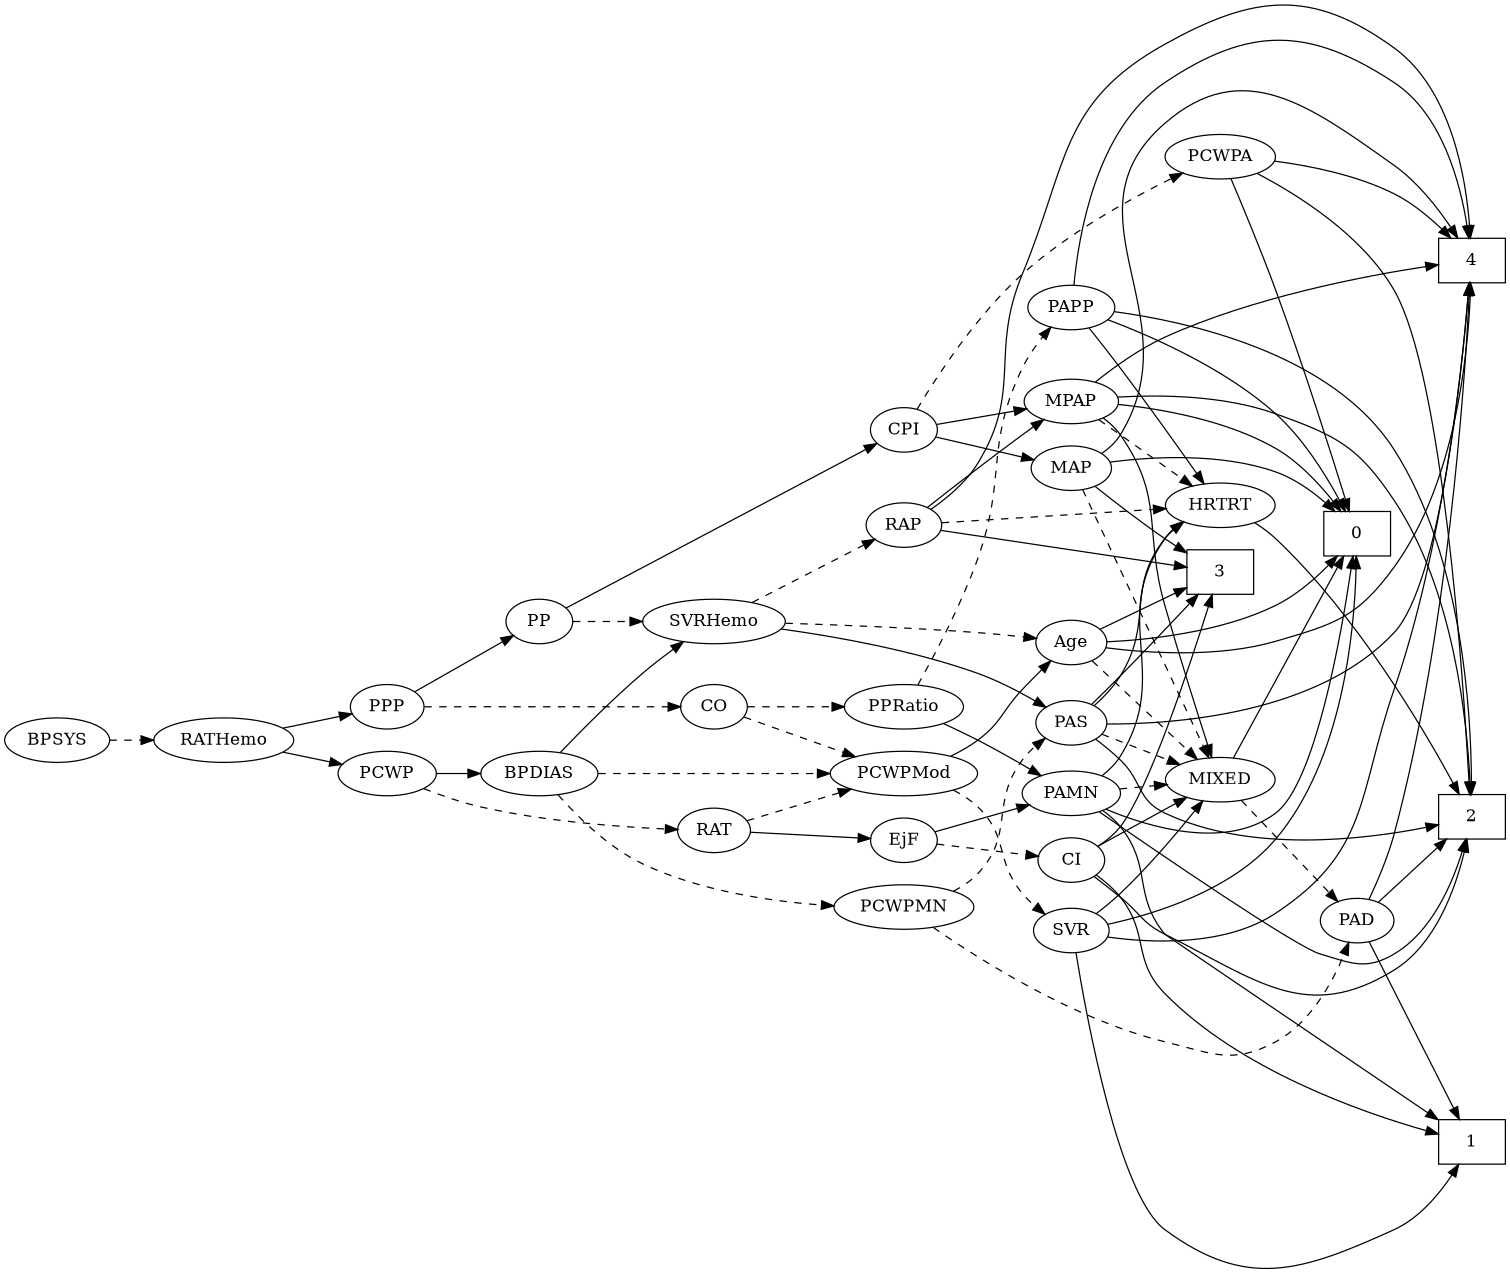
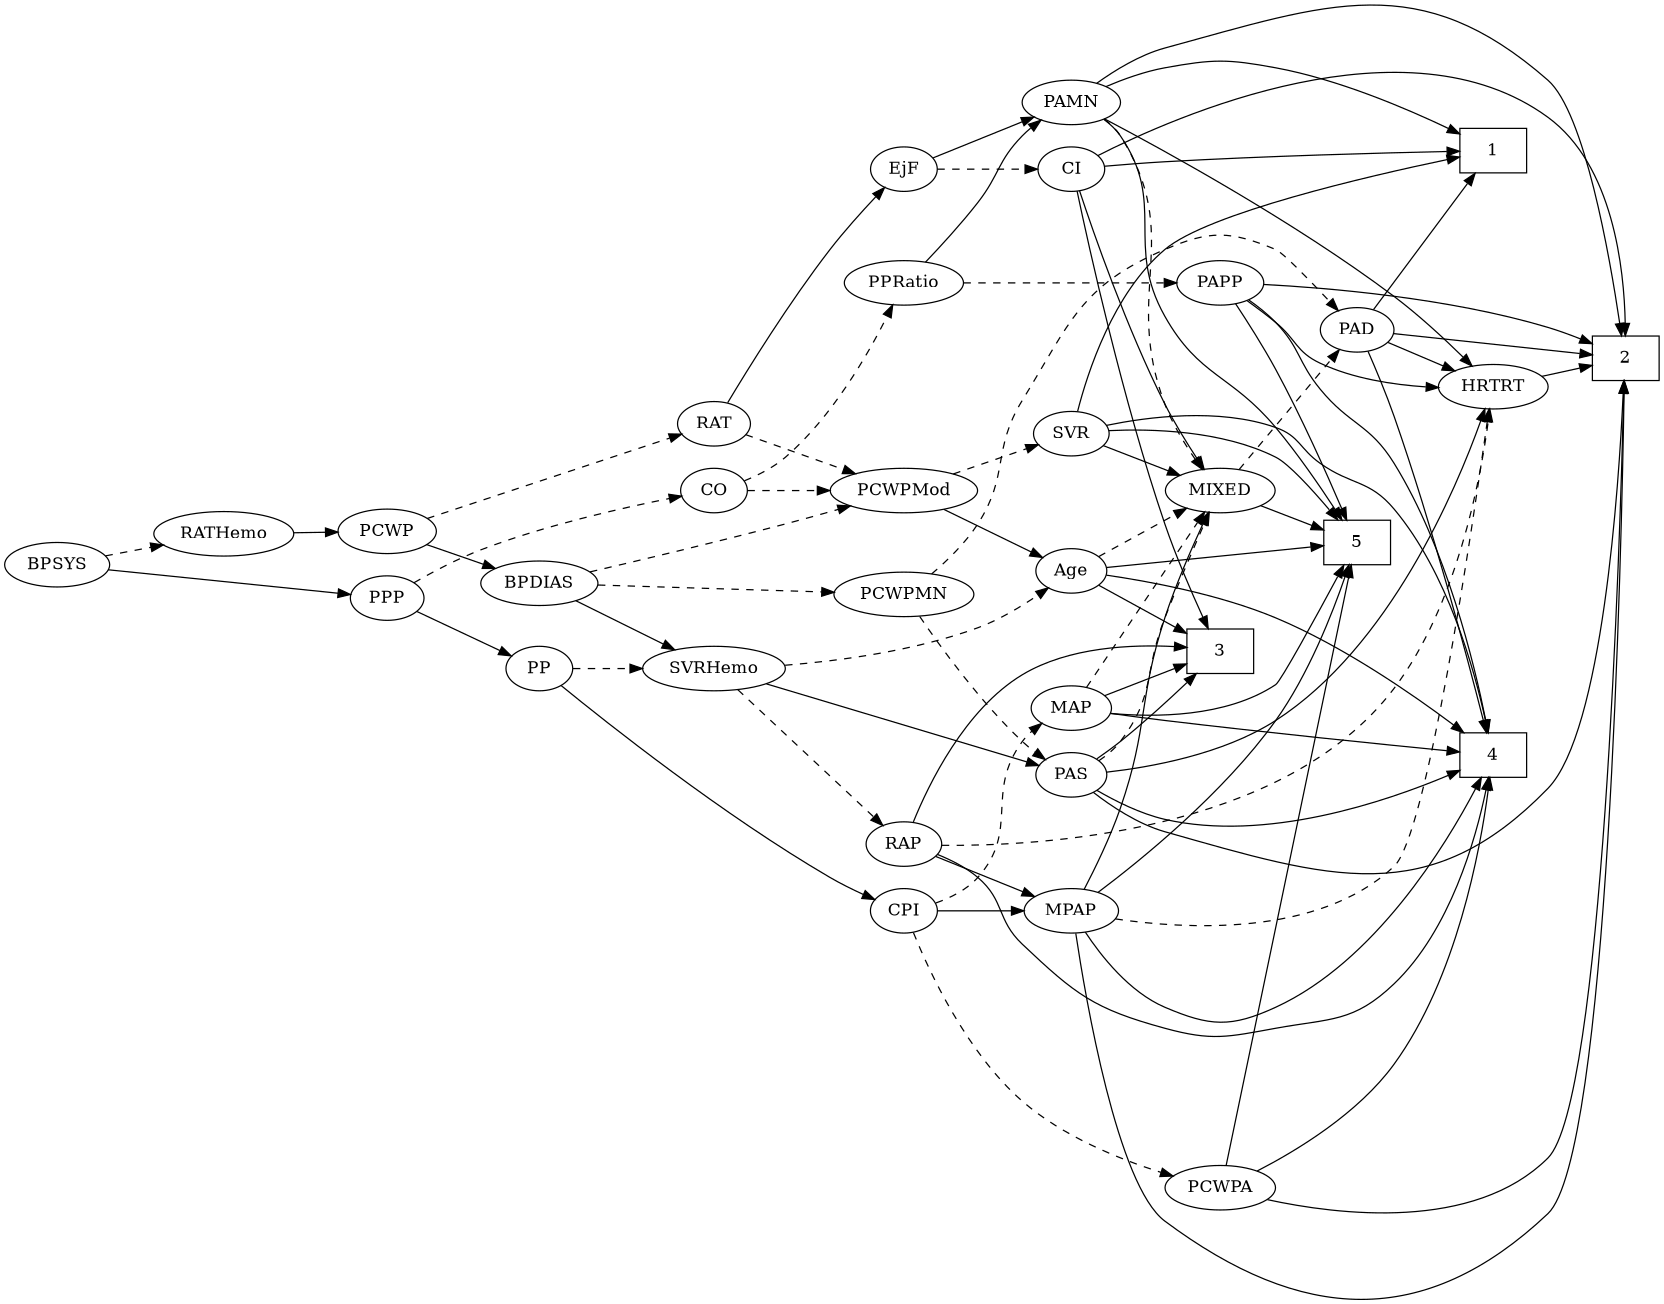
edge "PAD" -> "HRTRT": added
edge "CPI" -> "MAP": style solid -> dashed
node "0": label "0" -> "5"
edge "RATHemo" -> "PPP": now "BPSYS" -> "PPP"
